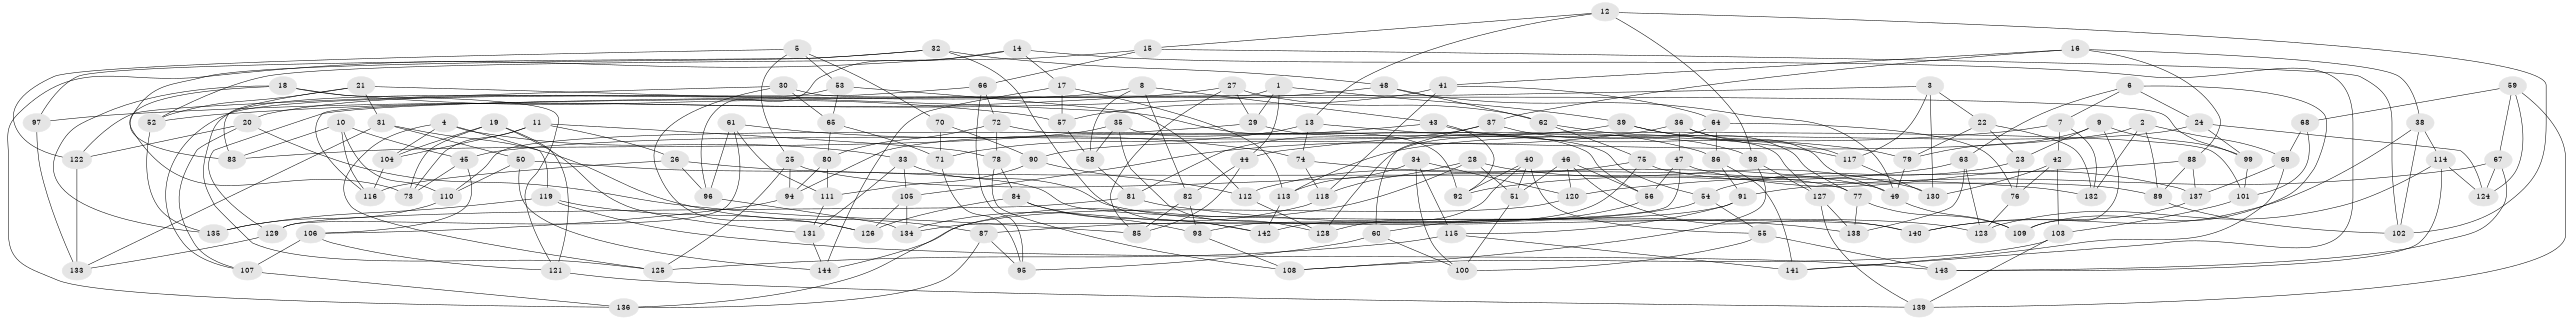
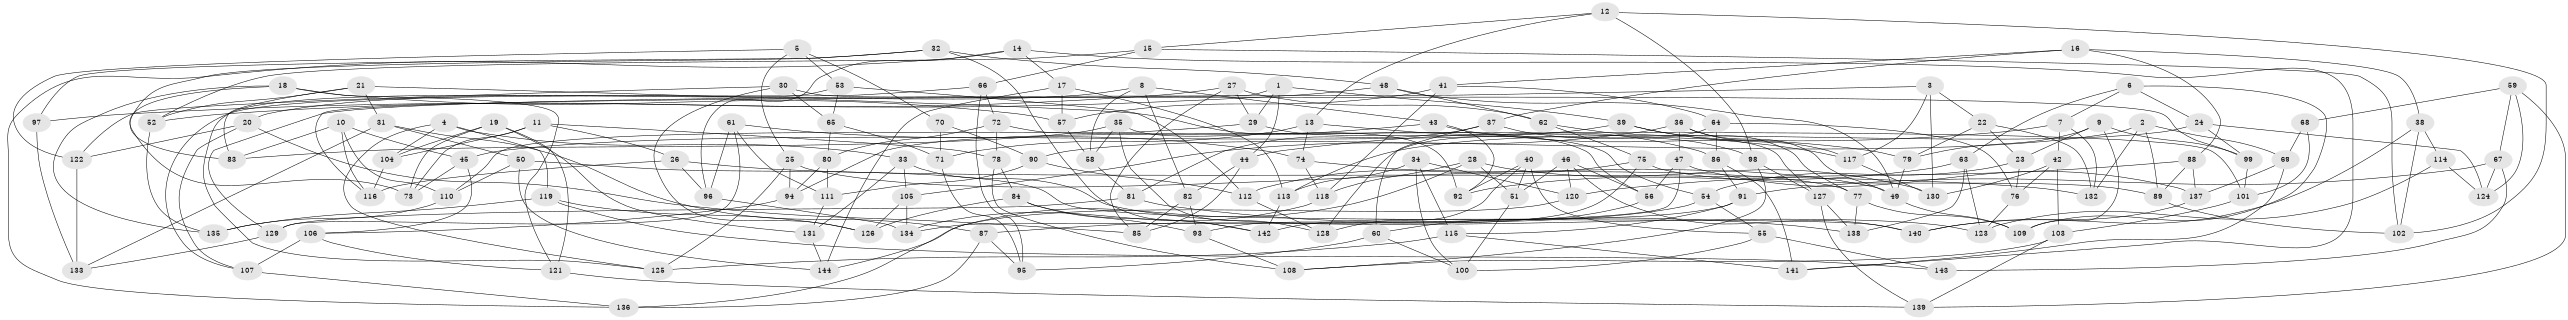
edge "114" -- "143": removed
